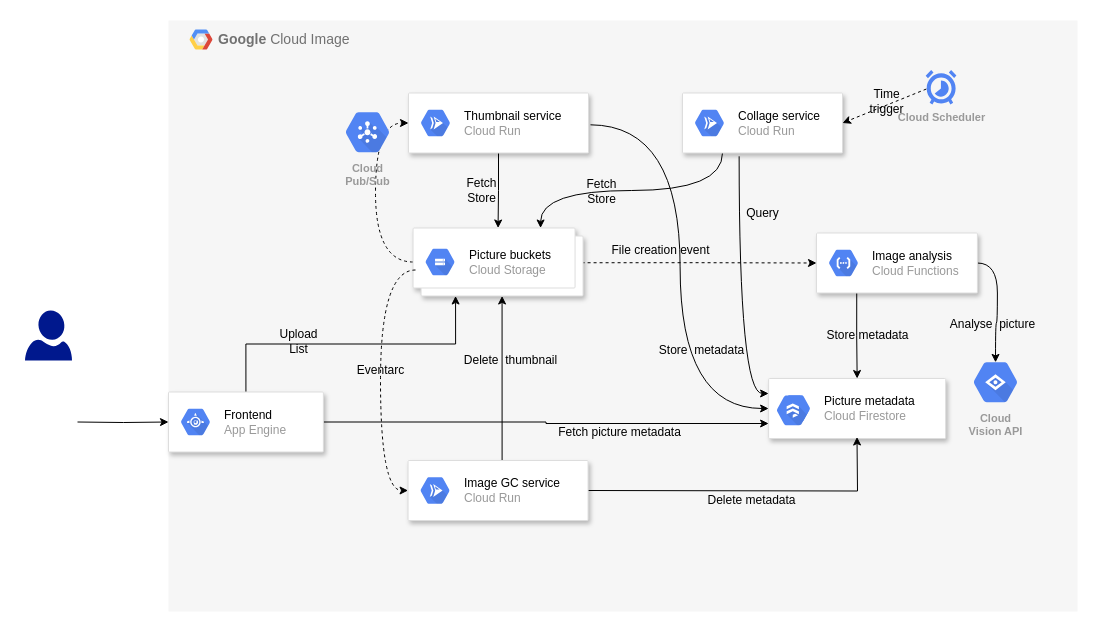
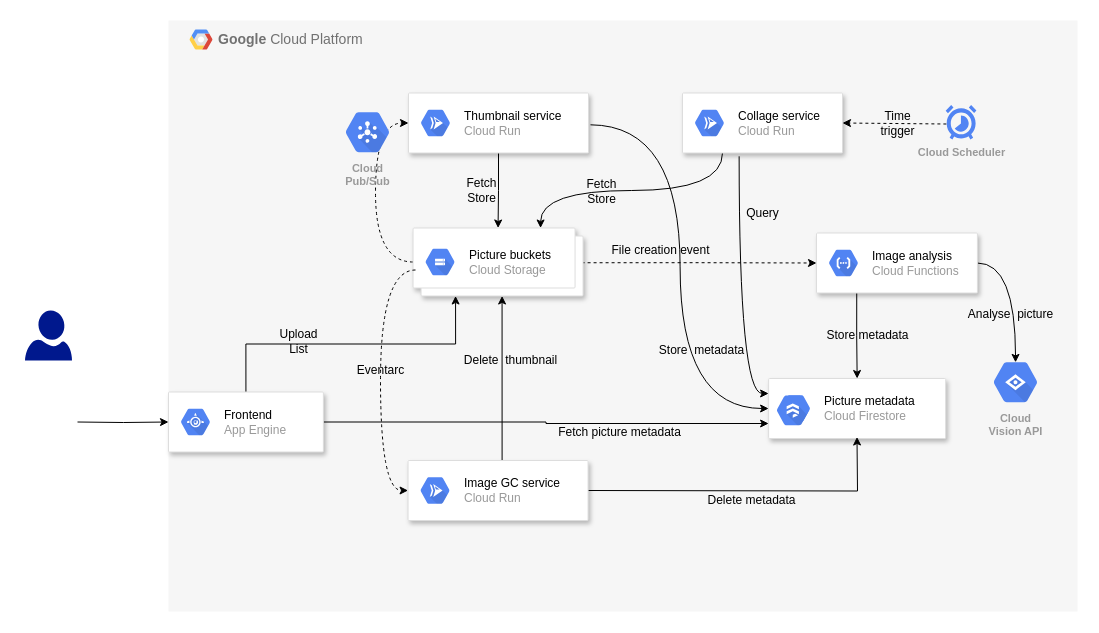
node "Google Cloud Image": label "Google Cloud Image" -> "Google Cloud Platform"
node "Cloud Scheduler": moved (941, 87) -> (961, 122)
node "Cloud Vision API": moved (996, 382) -> (1016, 382)
